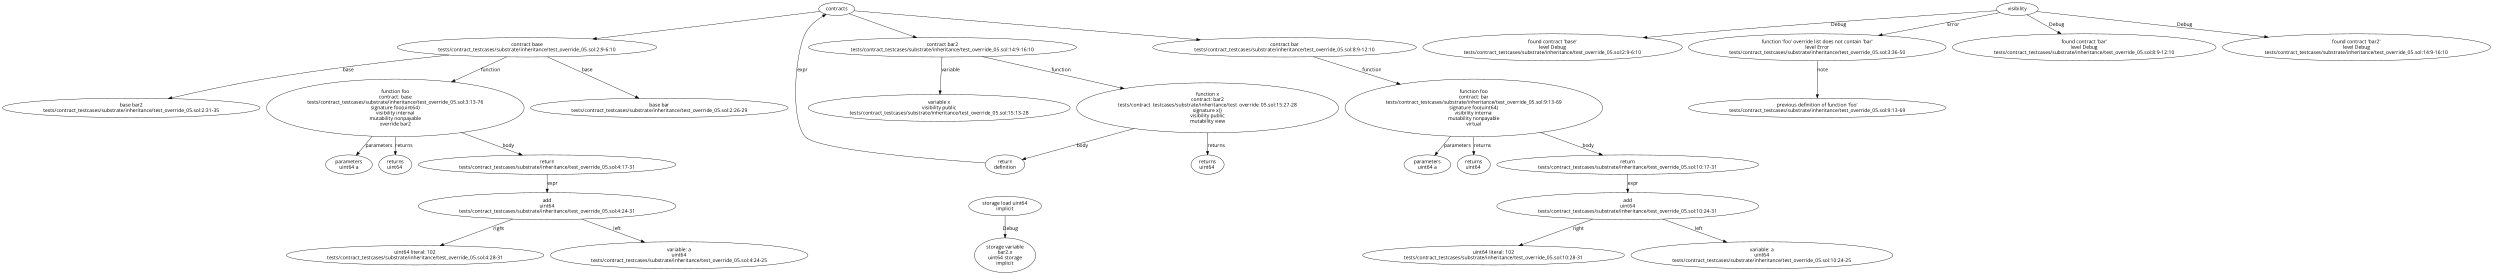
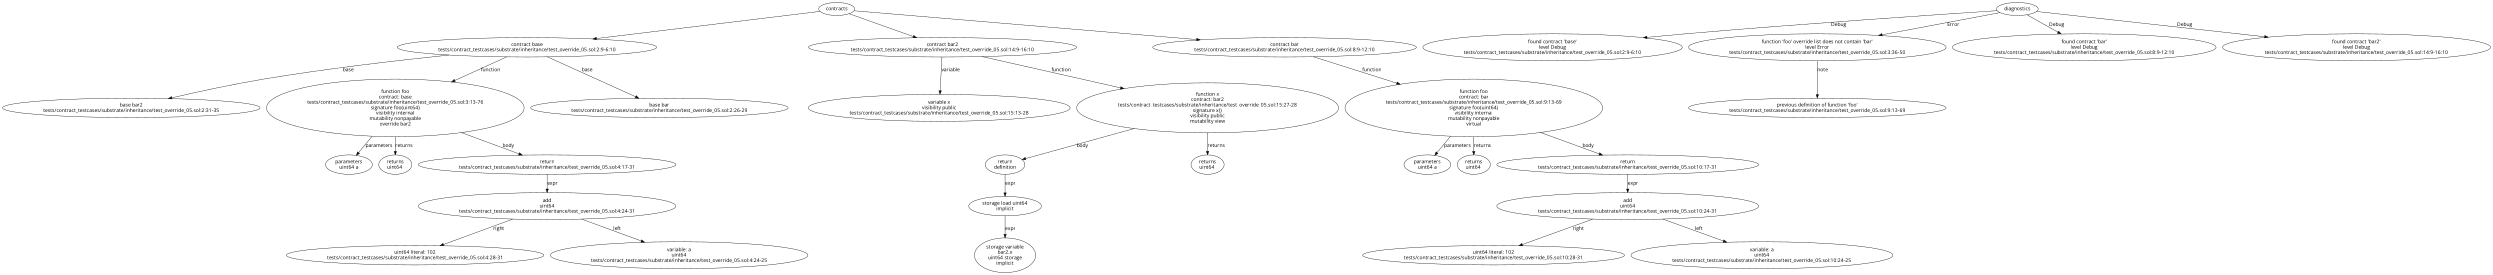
node "visibility": label "visibility" -> "diagnostics"
edge "return definition" -> "contracts": now "return definition" -> "storage load uint64 implicit"
edge "storage load uint64 implicit" -> "storage variable bar2.x uint64 storage implicit": label "Debug" -> "expr"
